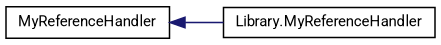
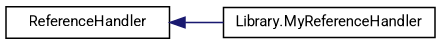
node "MyReferenceHandler": label "MyReferenceHandler" -> "ReferenceHandler"
